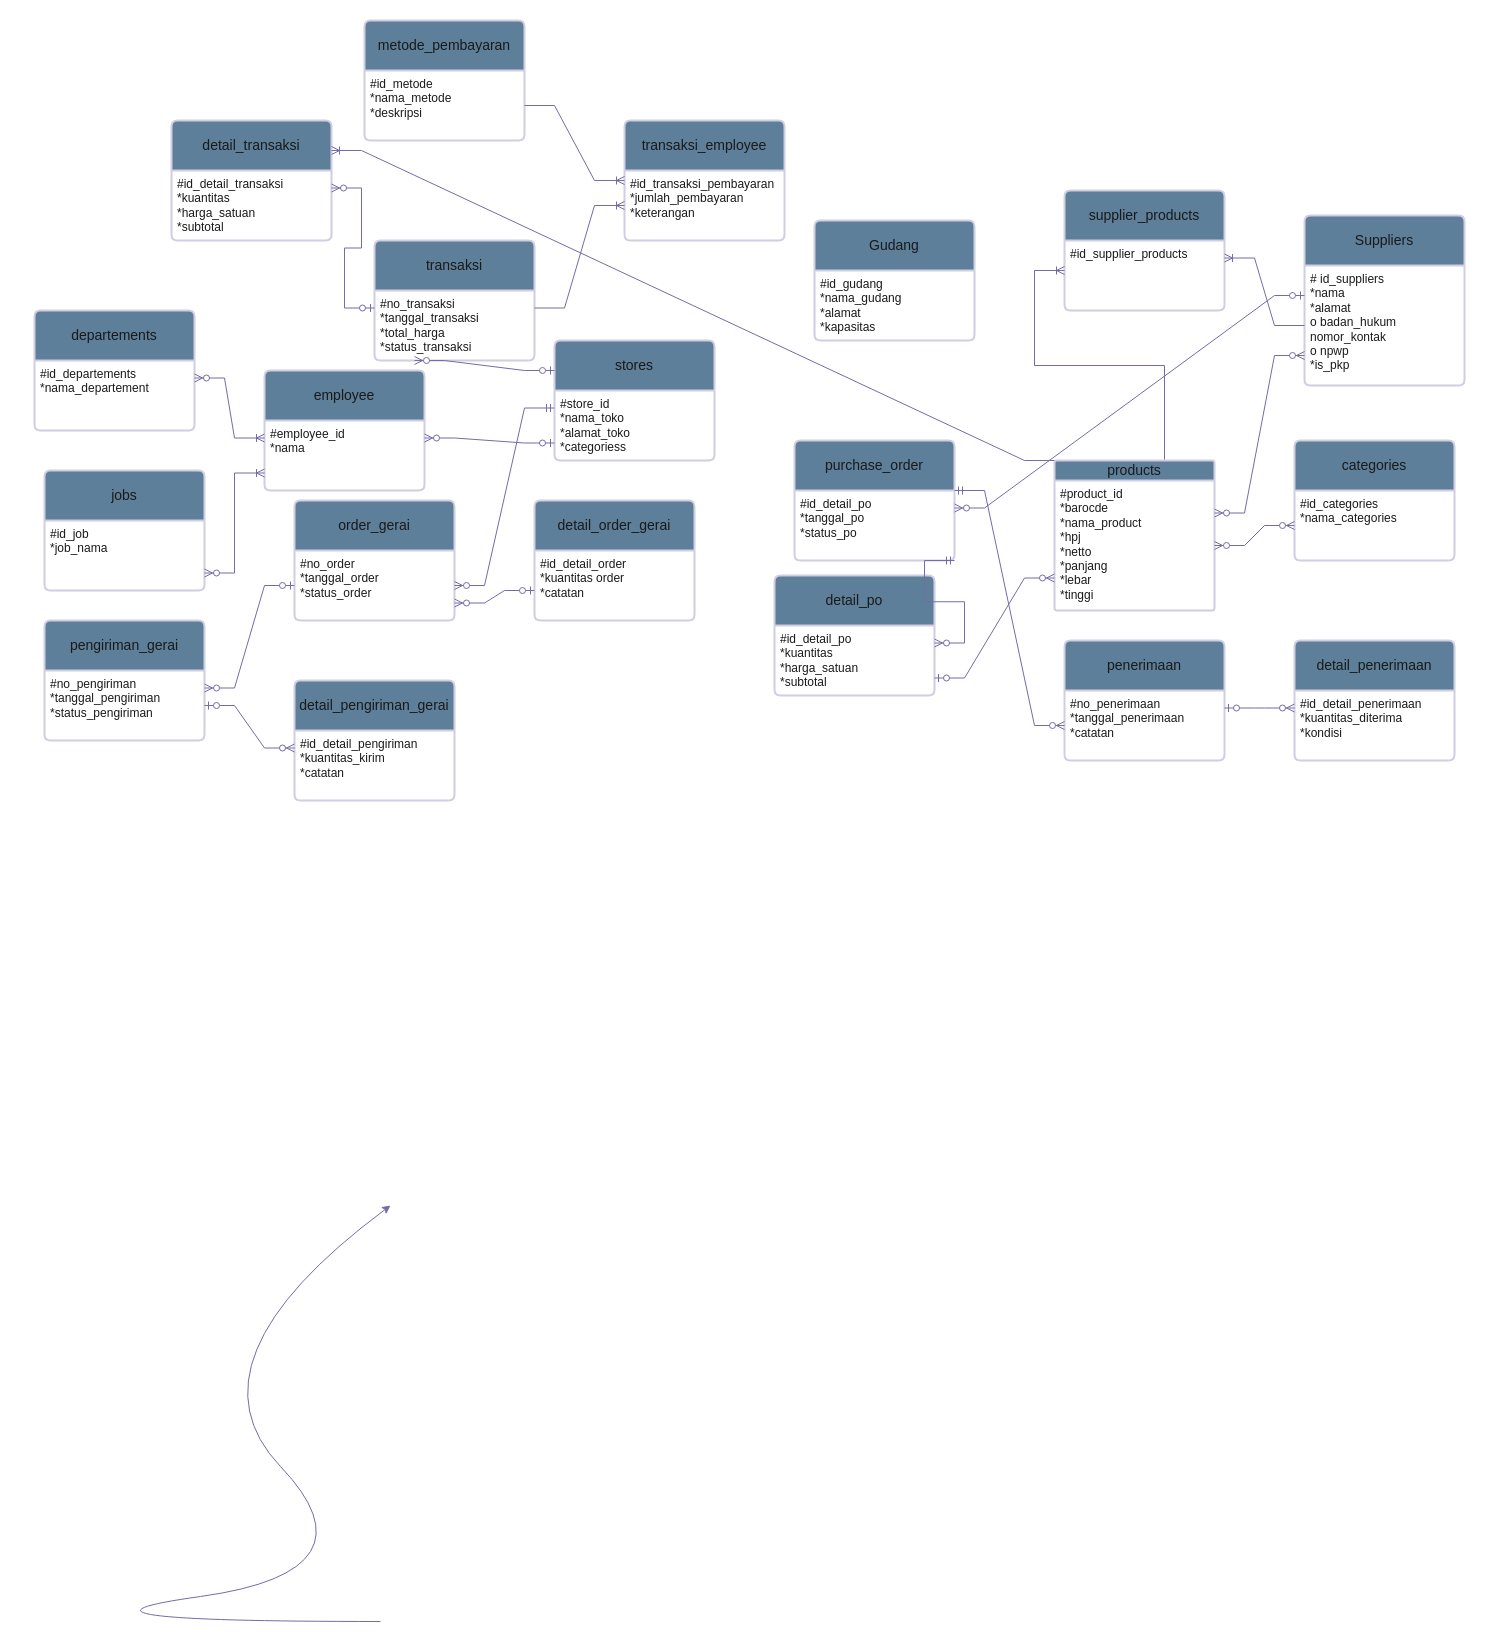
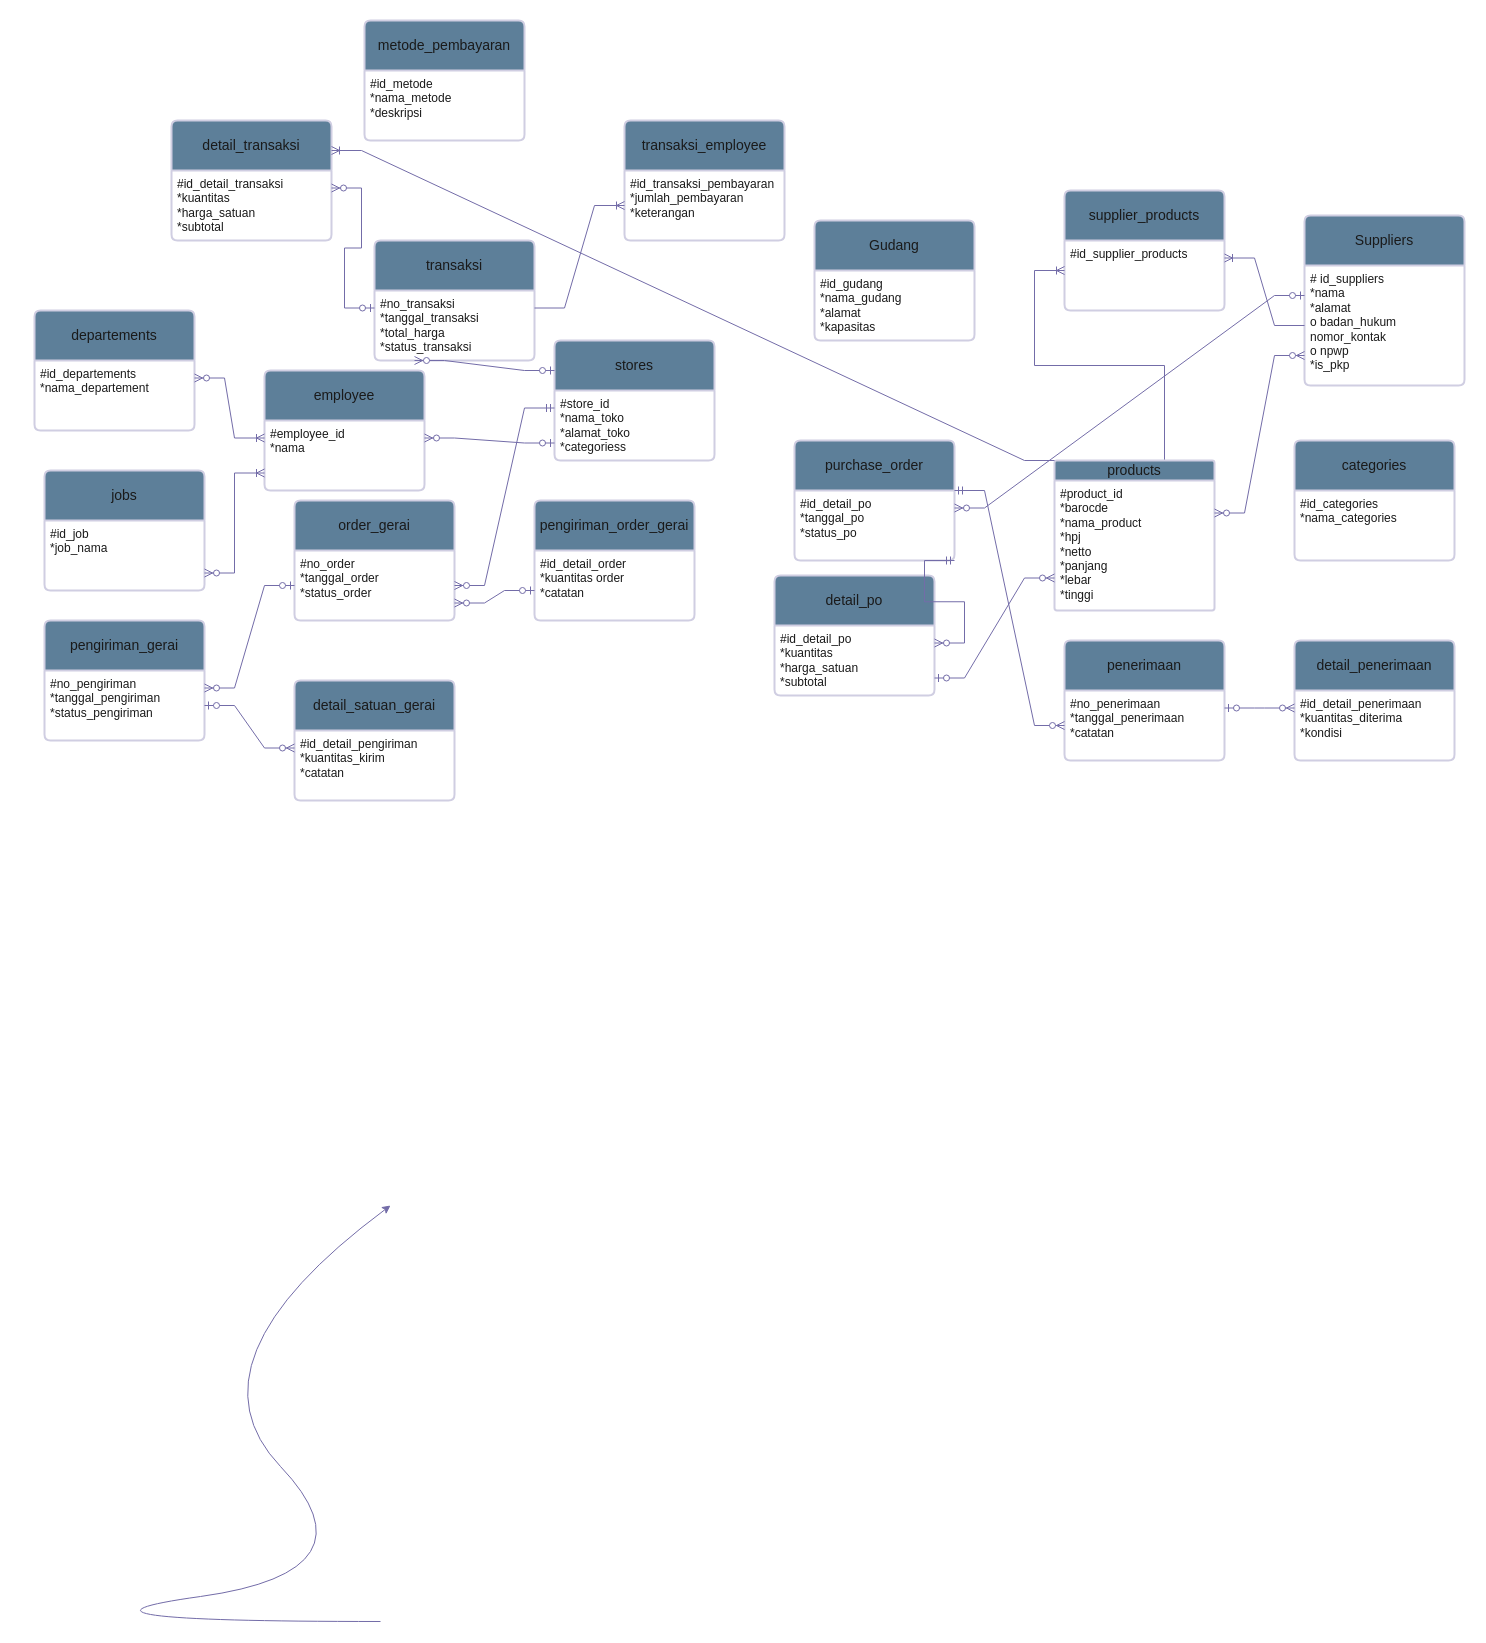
edge "#id_metode *nama_metode *deskripsi" -> "transaksi_employee": removed
node "detail_order_gerai": label "detail_order_gerai" -> "pengiriman_order_gerai"
edge "#id_categories *nama_categories" -- "#product_id *barocde *nama_product *hpj *netto *panjang *lebar *tinggi": removed
node "detail_pengiriman_gerai": label "detail_pengiriman_gerai" -> "detail_satuan_gerai"
